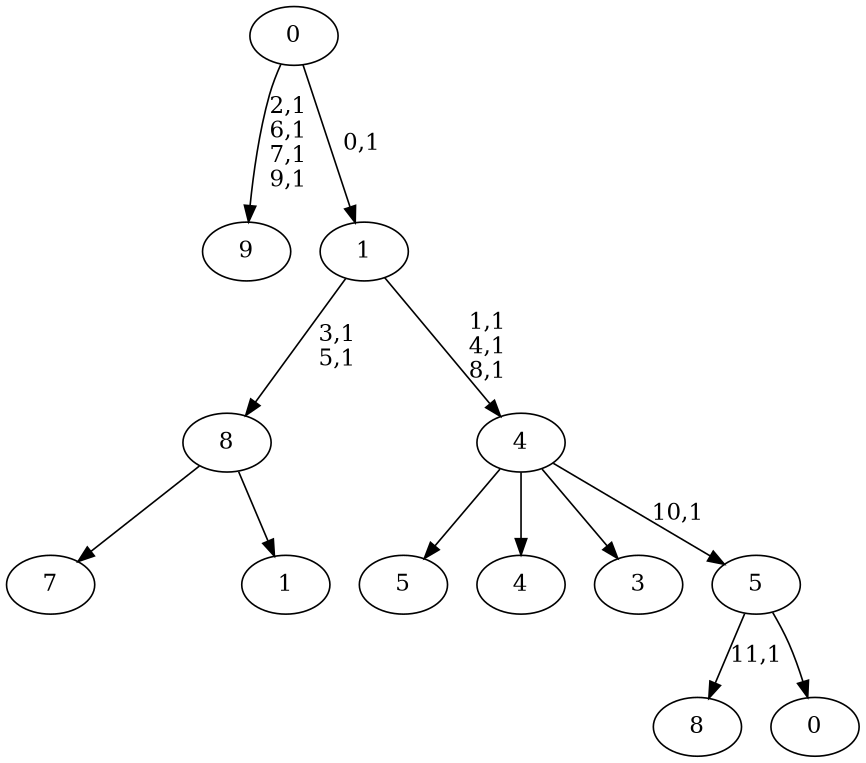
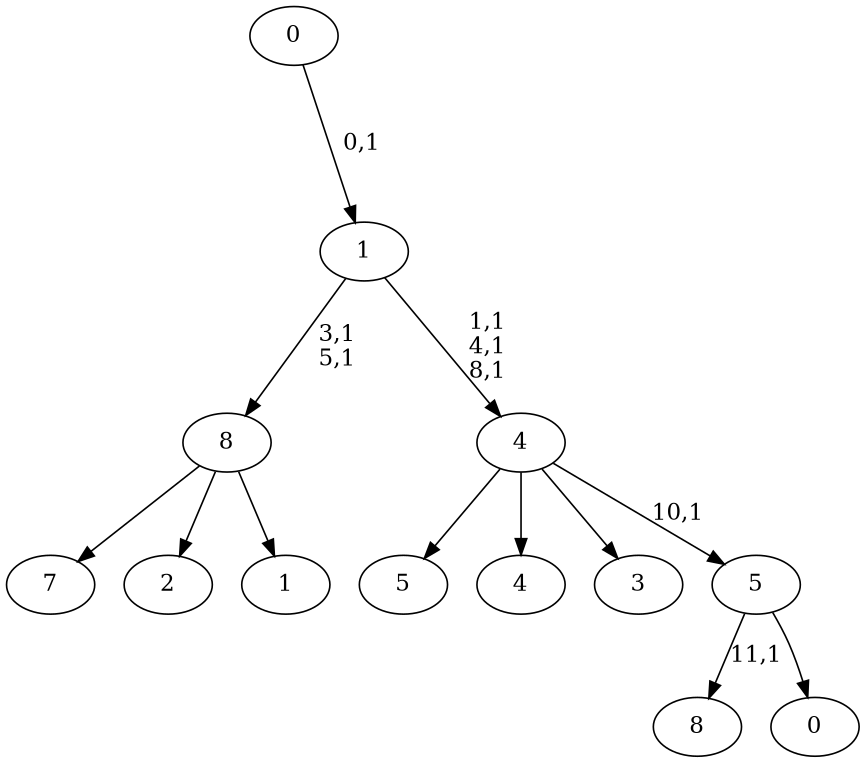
node "9": removed
node "2": added
